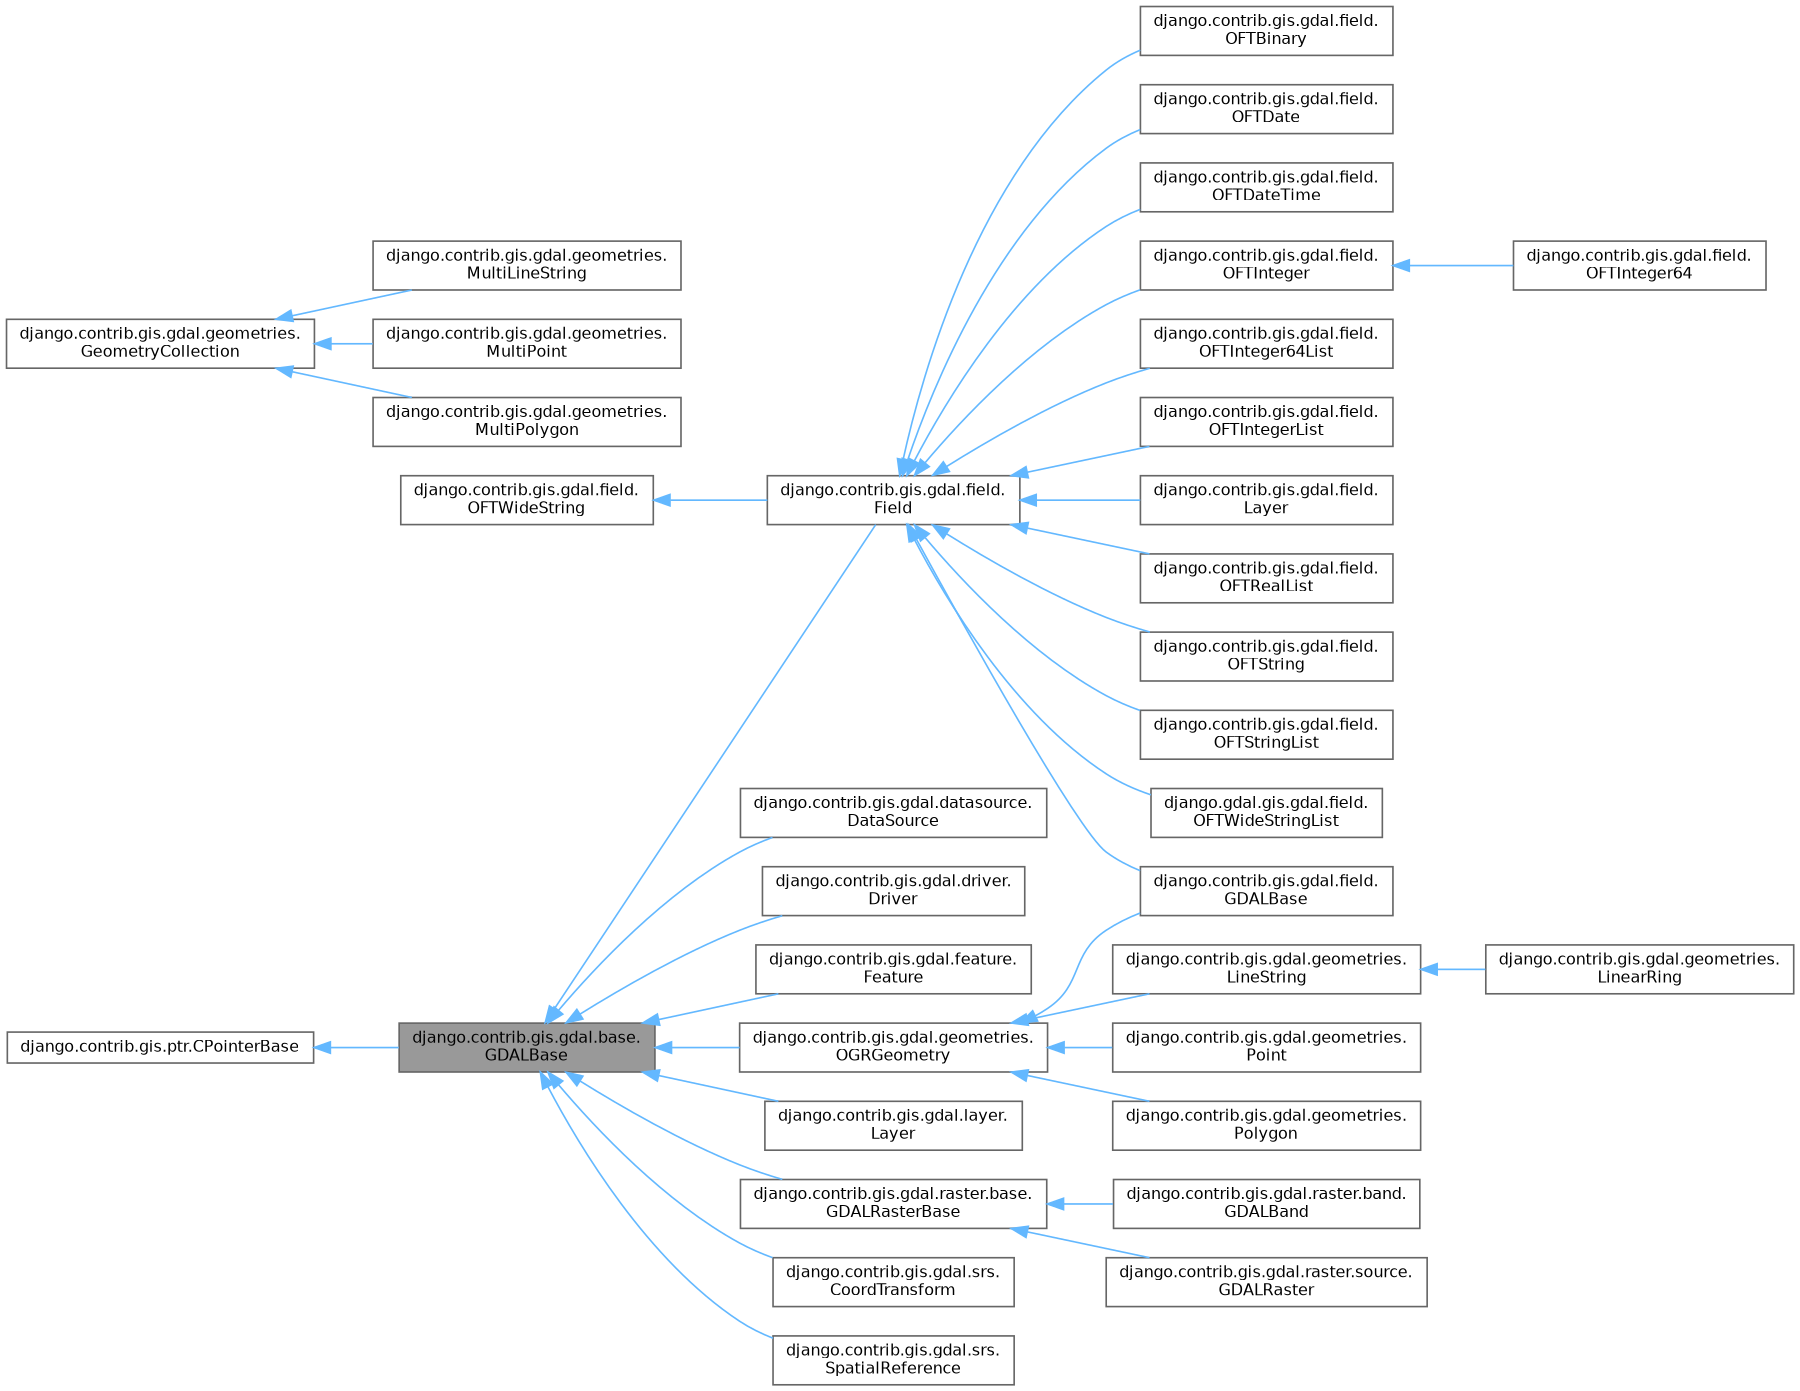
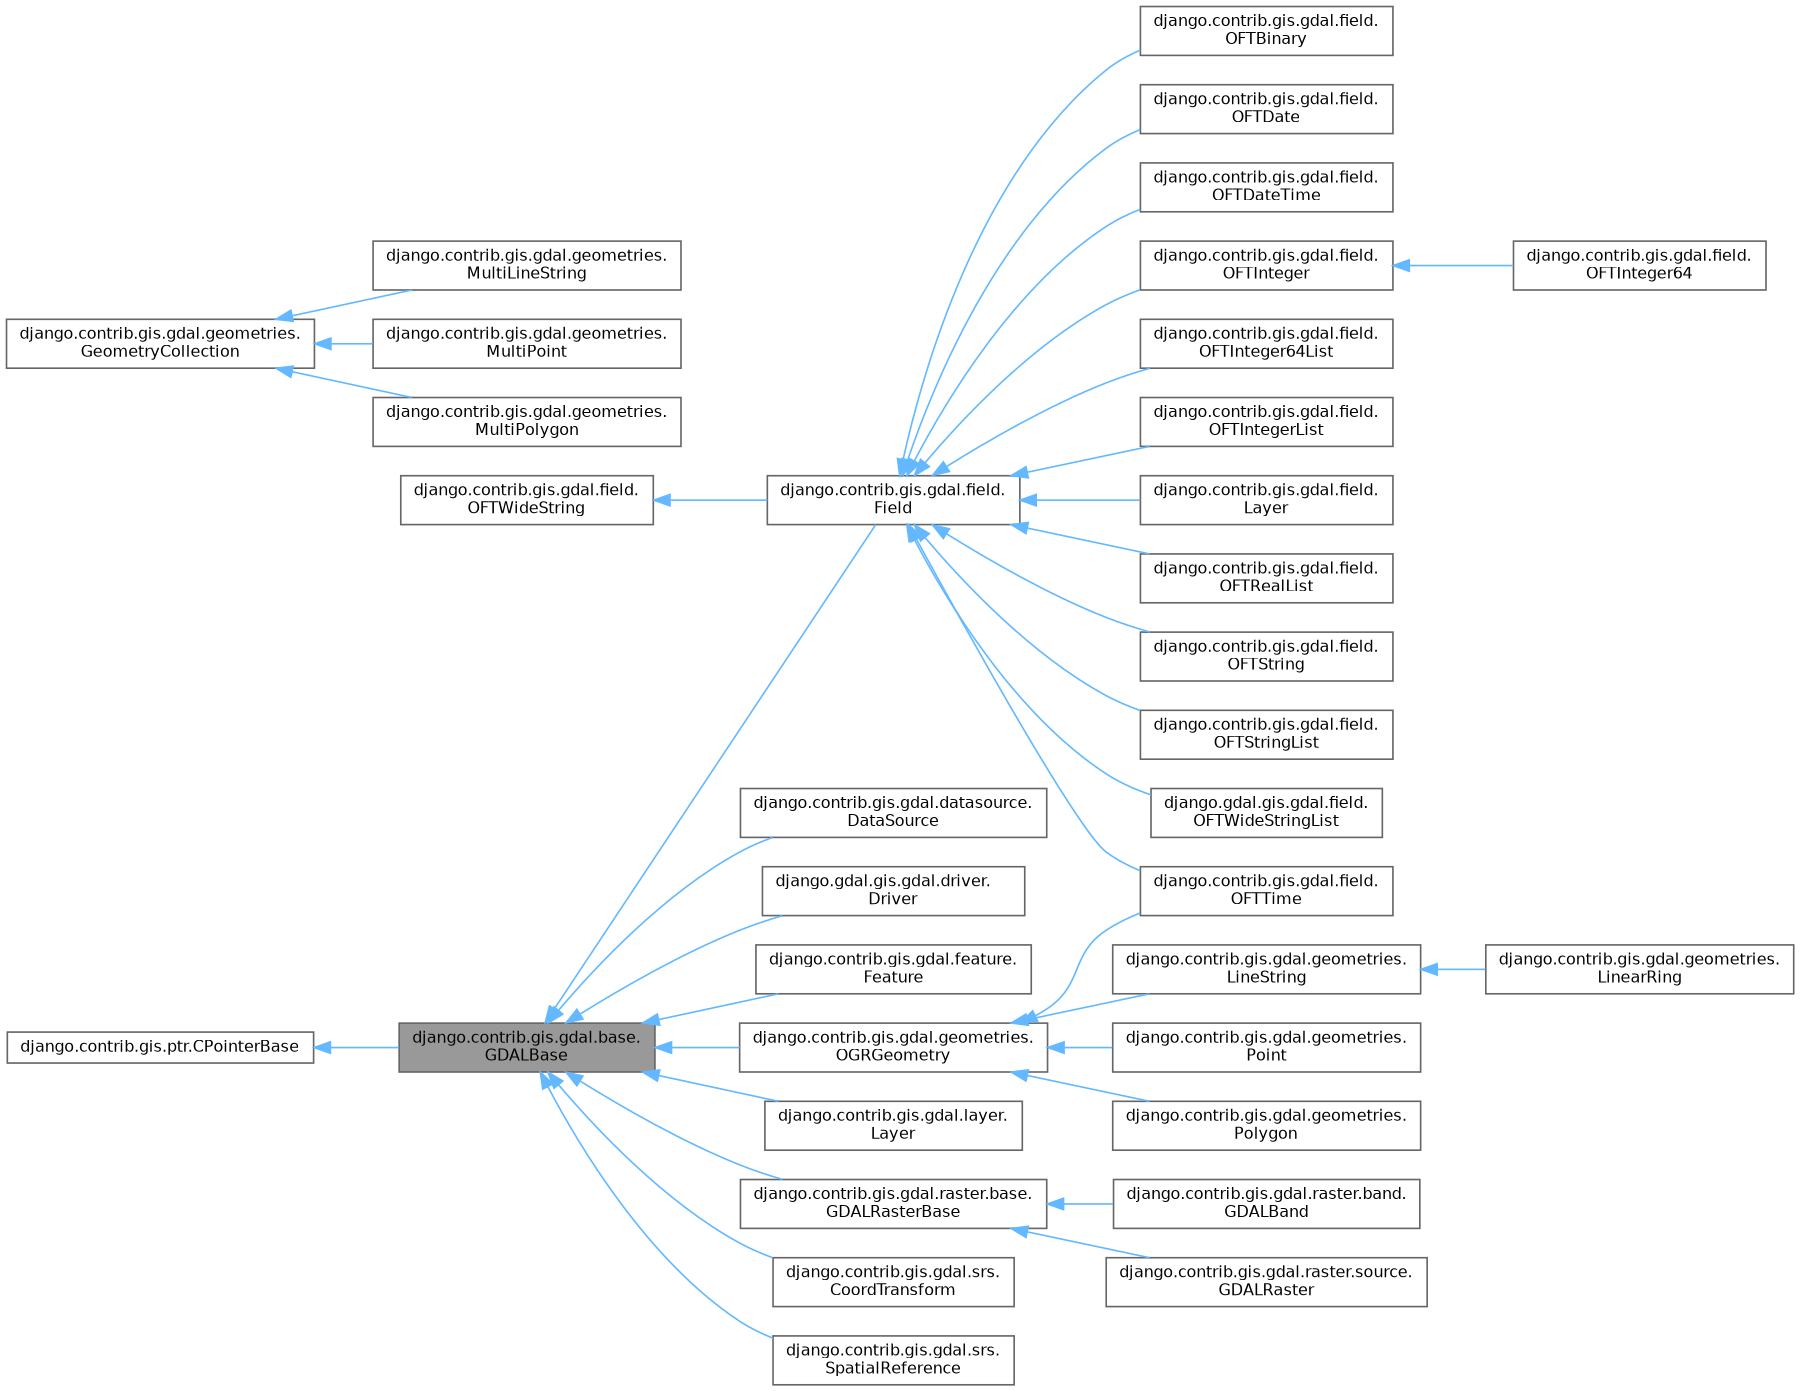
node "django.contrib.gis.gdal.driver. Driver": label "django.contrib.gis.gdal.driver. Driver" -> "django.gdal.gis.gdal.driver. Driver"
node "django.contrib.gis.gdal.field. GDALBase": label "django.contrib.gis.gdal.field. GDALBase" -> "django.contrib.gis.gdal.field. OFTTime"
